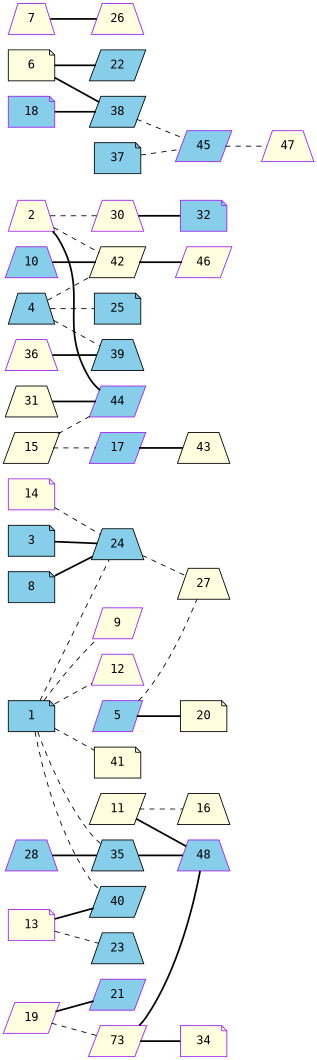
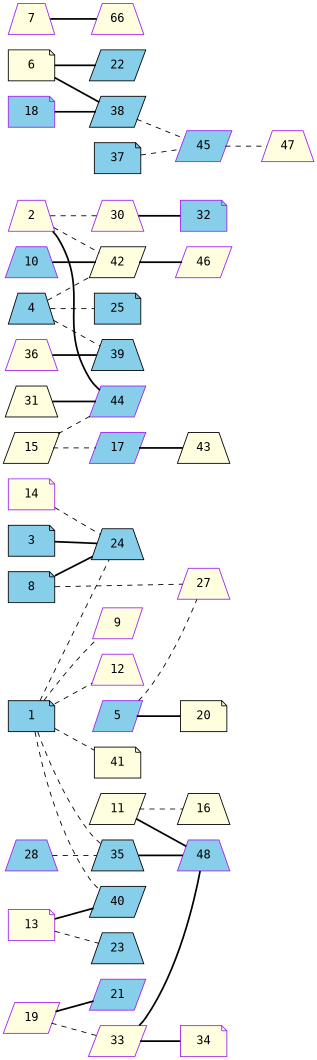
node "26": label "26" -> "66"
edge "24" -- "27": now "8" -- "27"
node "27": color black -> purple
edge "28" -- "35": style bold -> dashed
node "73": label "73" -> "33"
